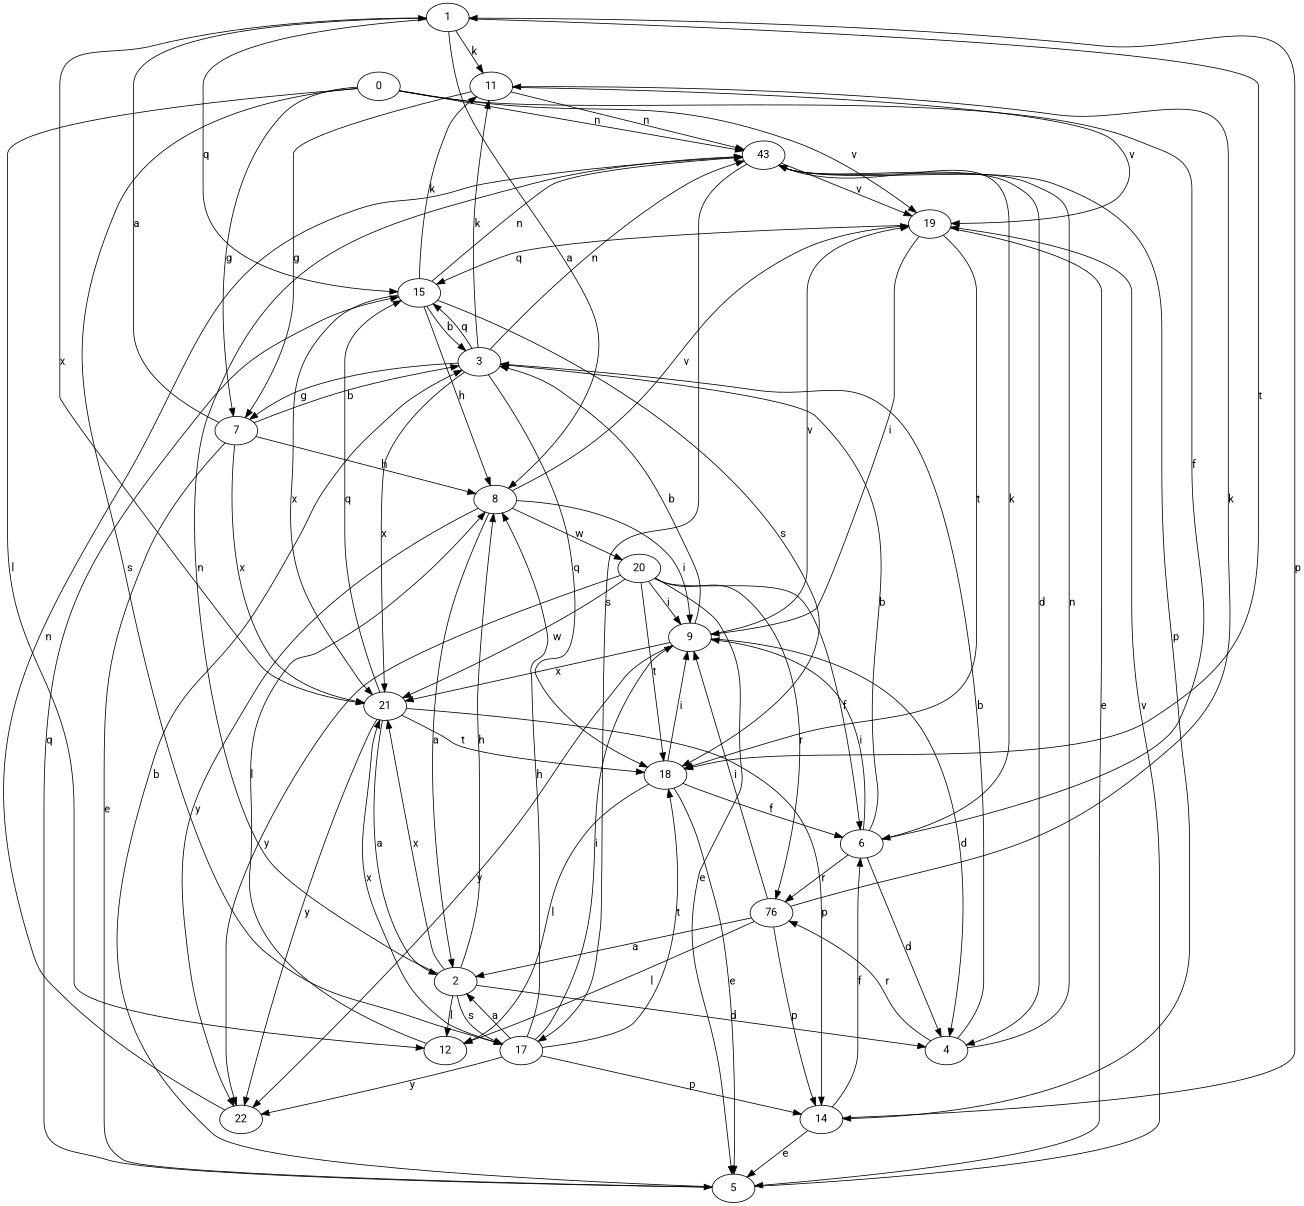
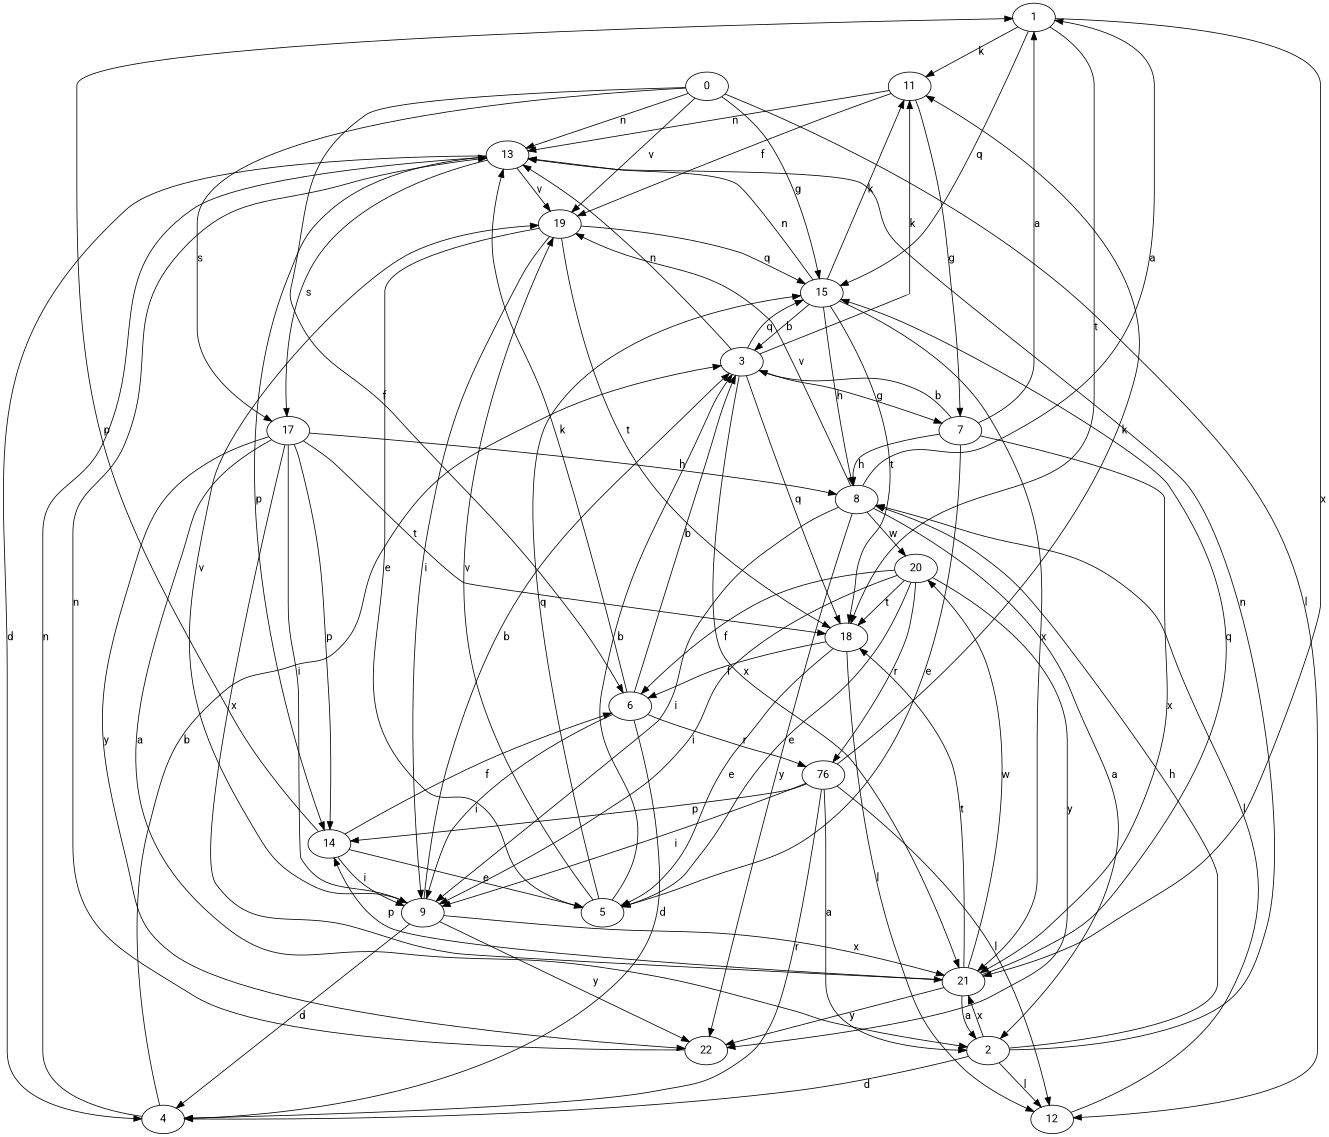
node "43": label "43" -> "13"
edge "11" -> "19": label "v" -> "f"
edge "0" -> "7": now "0" -> "15"
edge "1" -> "8": reversed
edge "15" -> "18": label "s" -> "t"
edge "20" -> "21": reversed
edge "18" -> "9": now "14" -> "9"
edge "4" -> "76": reversed
edge "2" -> "17": removed, label "s"
